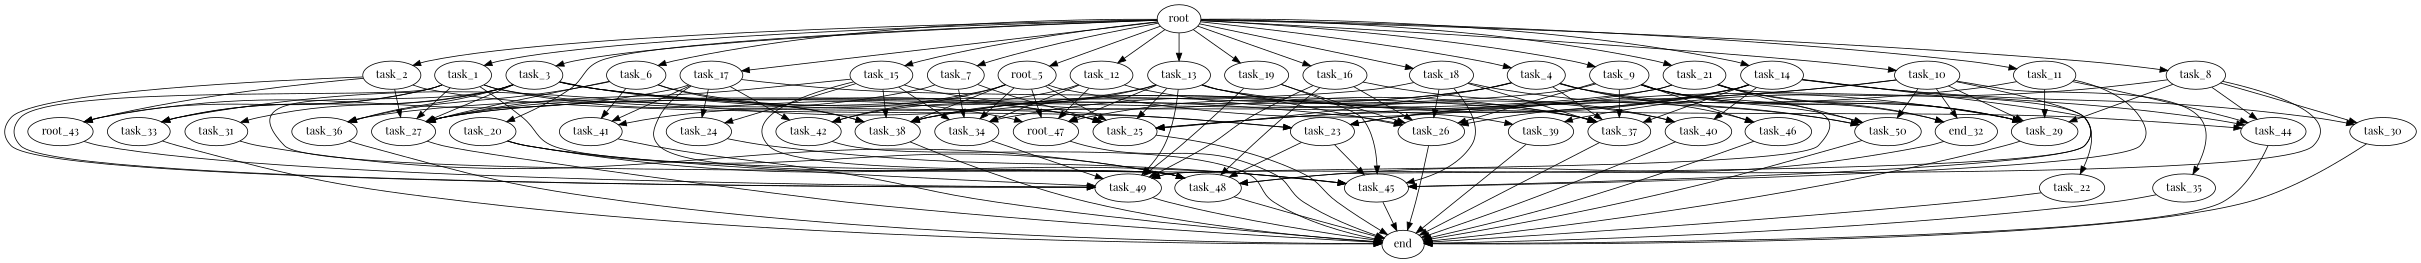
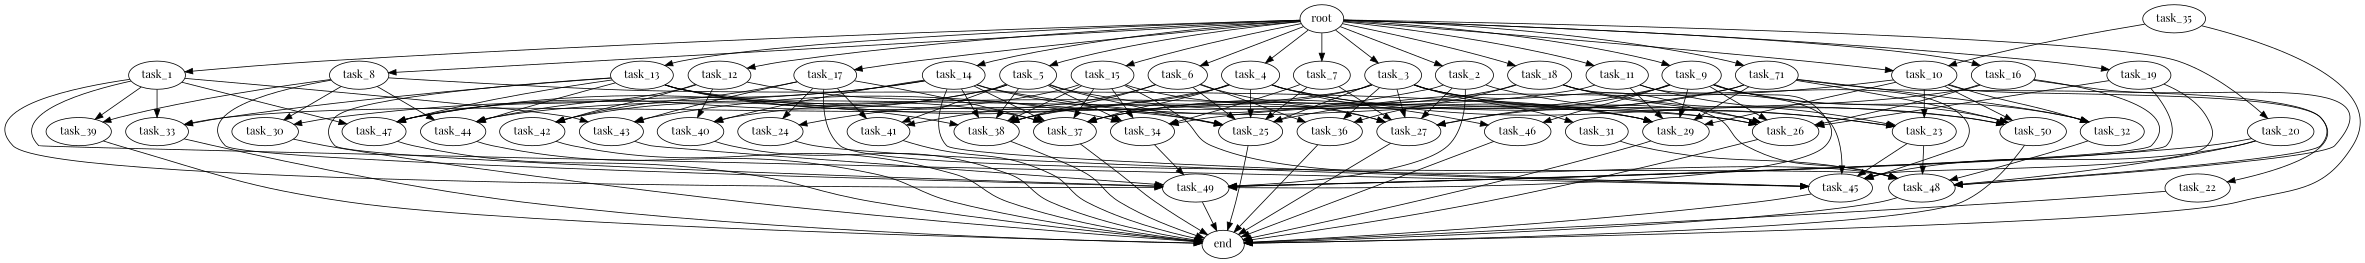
node "root_5": label "root_5" -> "task_5"
node "task_21": label "task_21" -> "task_71"
edge "task_10" -> "task_35": reversed
edge "task_1" -> "task_27": removed
node "root_43": label "root_43" -> "task_43"
node "root_47": label "root_47" -> "task_47"
node "end_32": label "end_32" -> "task_32"
